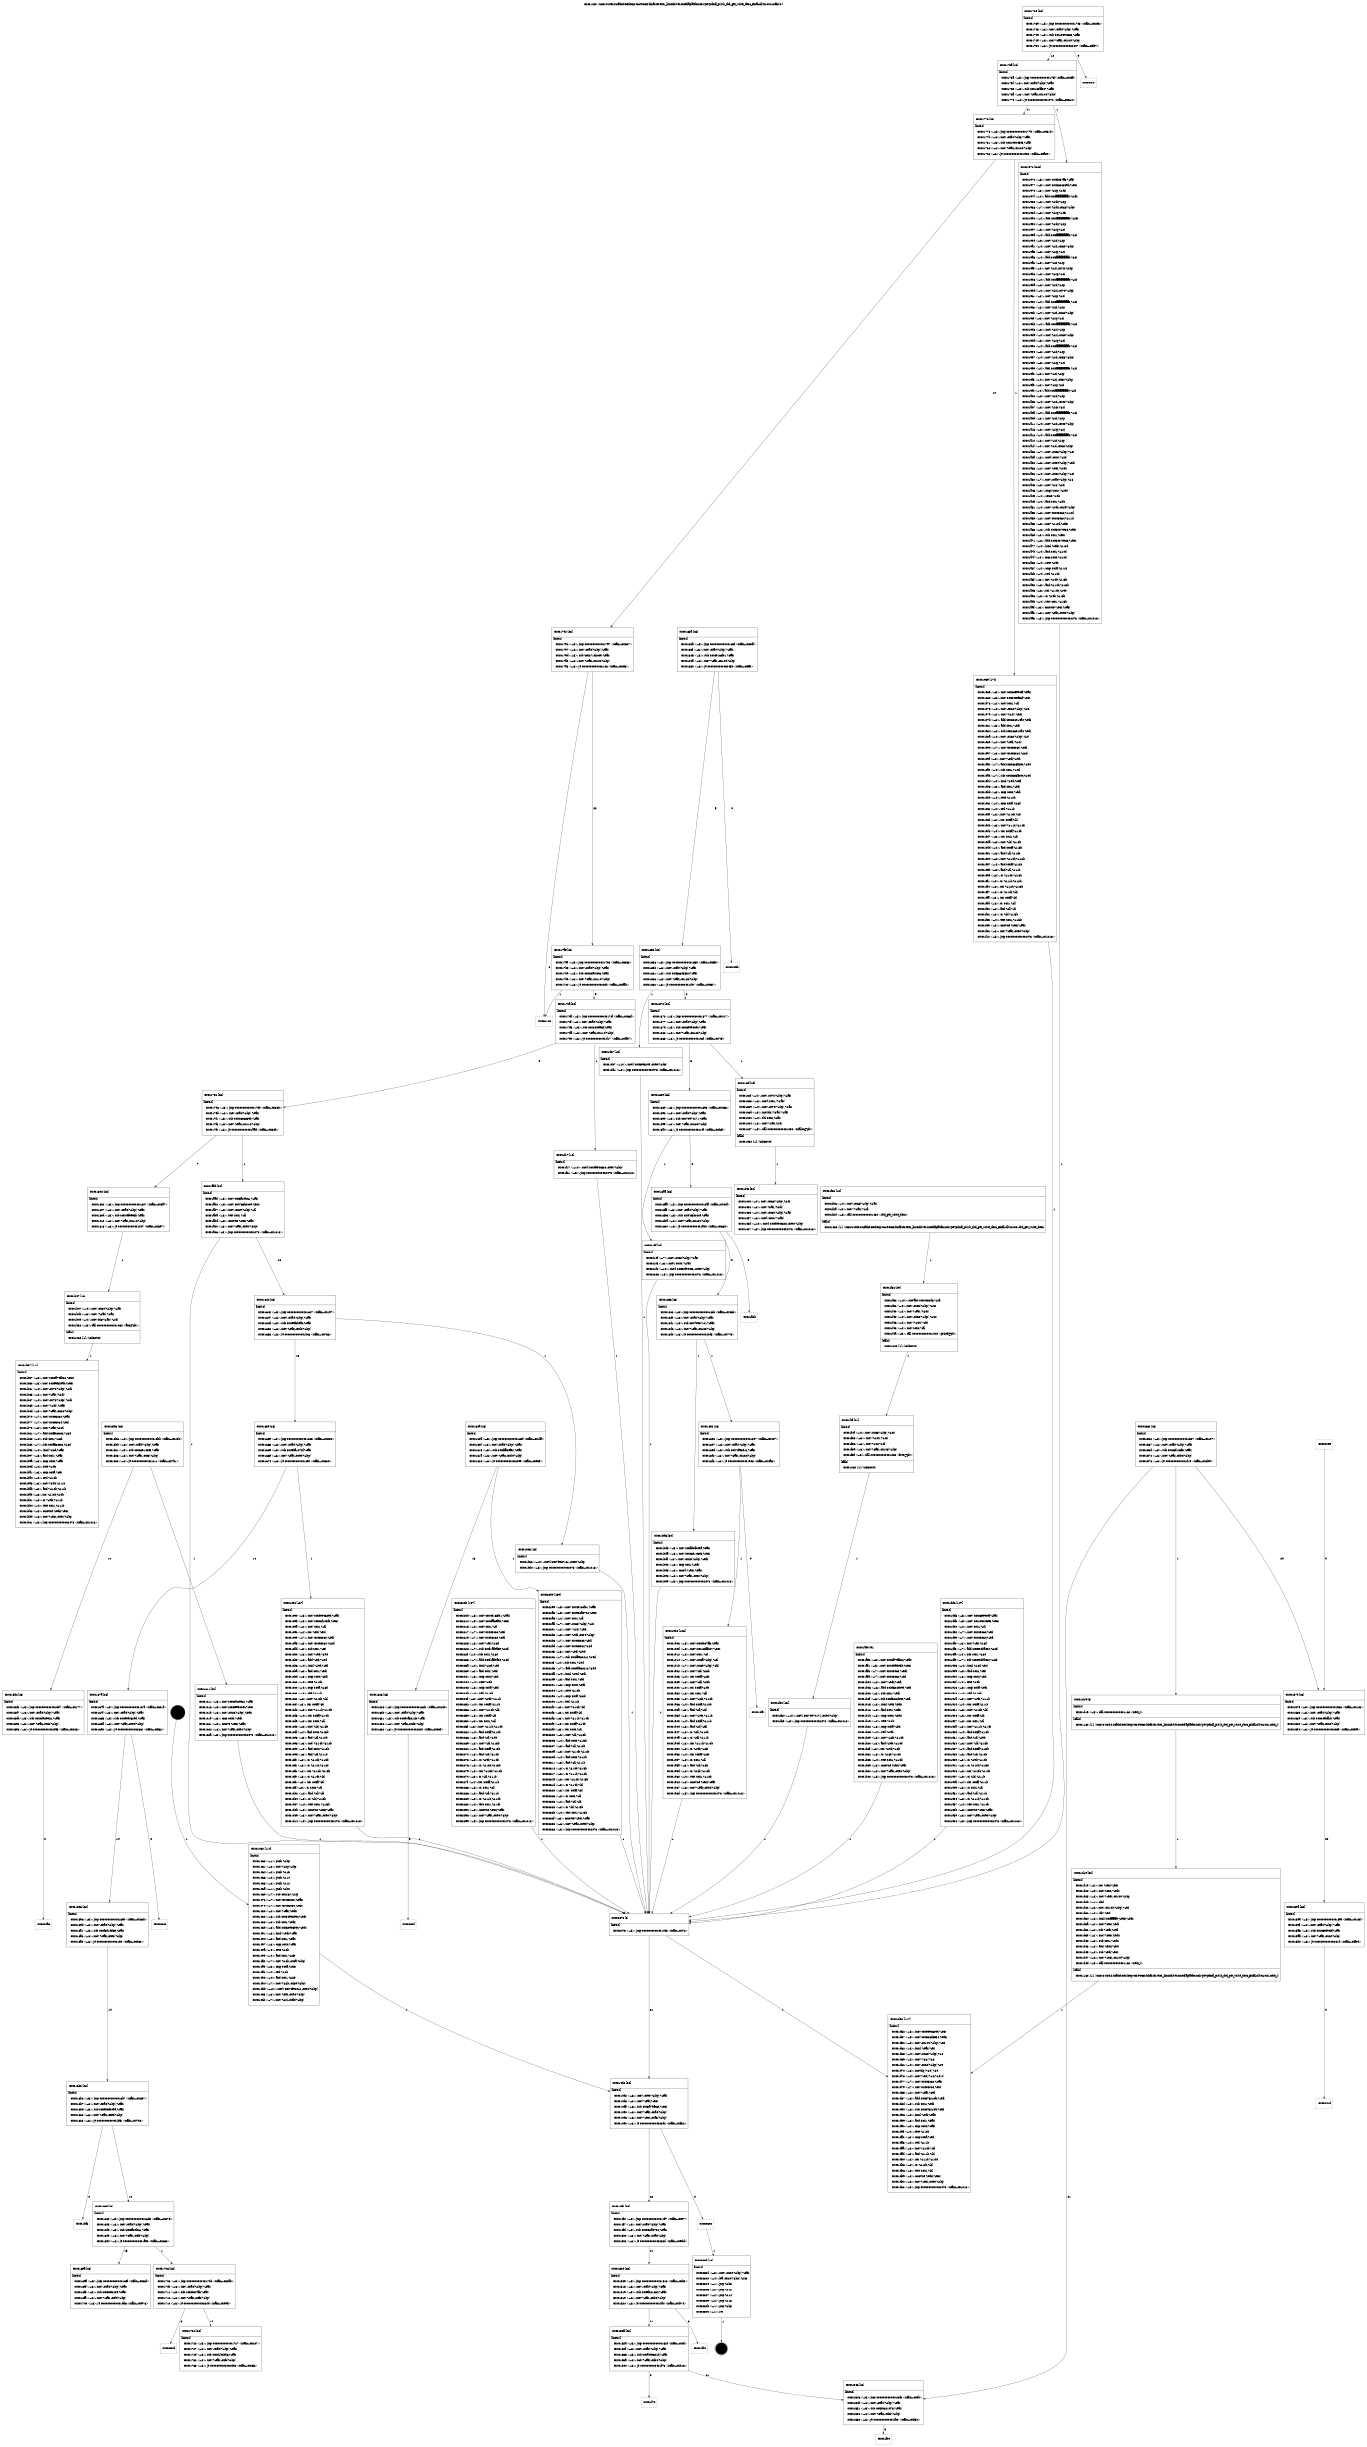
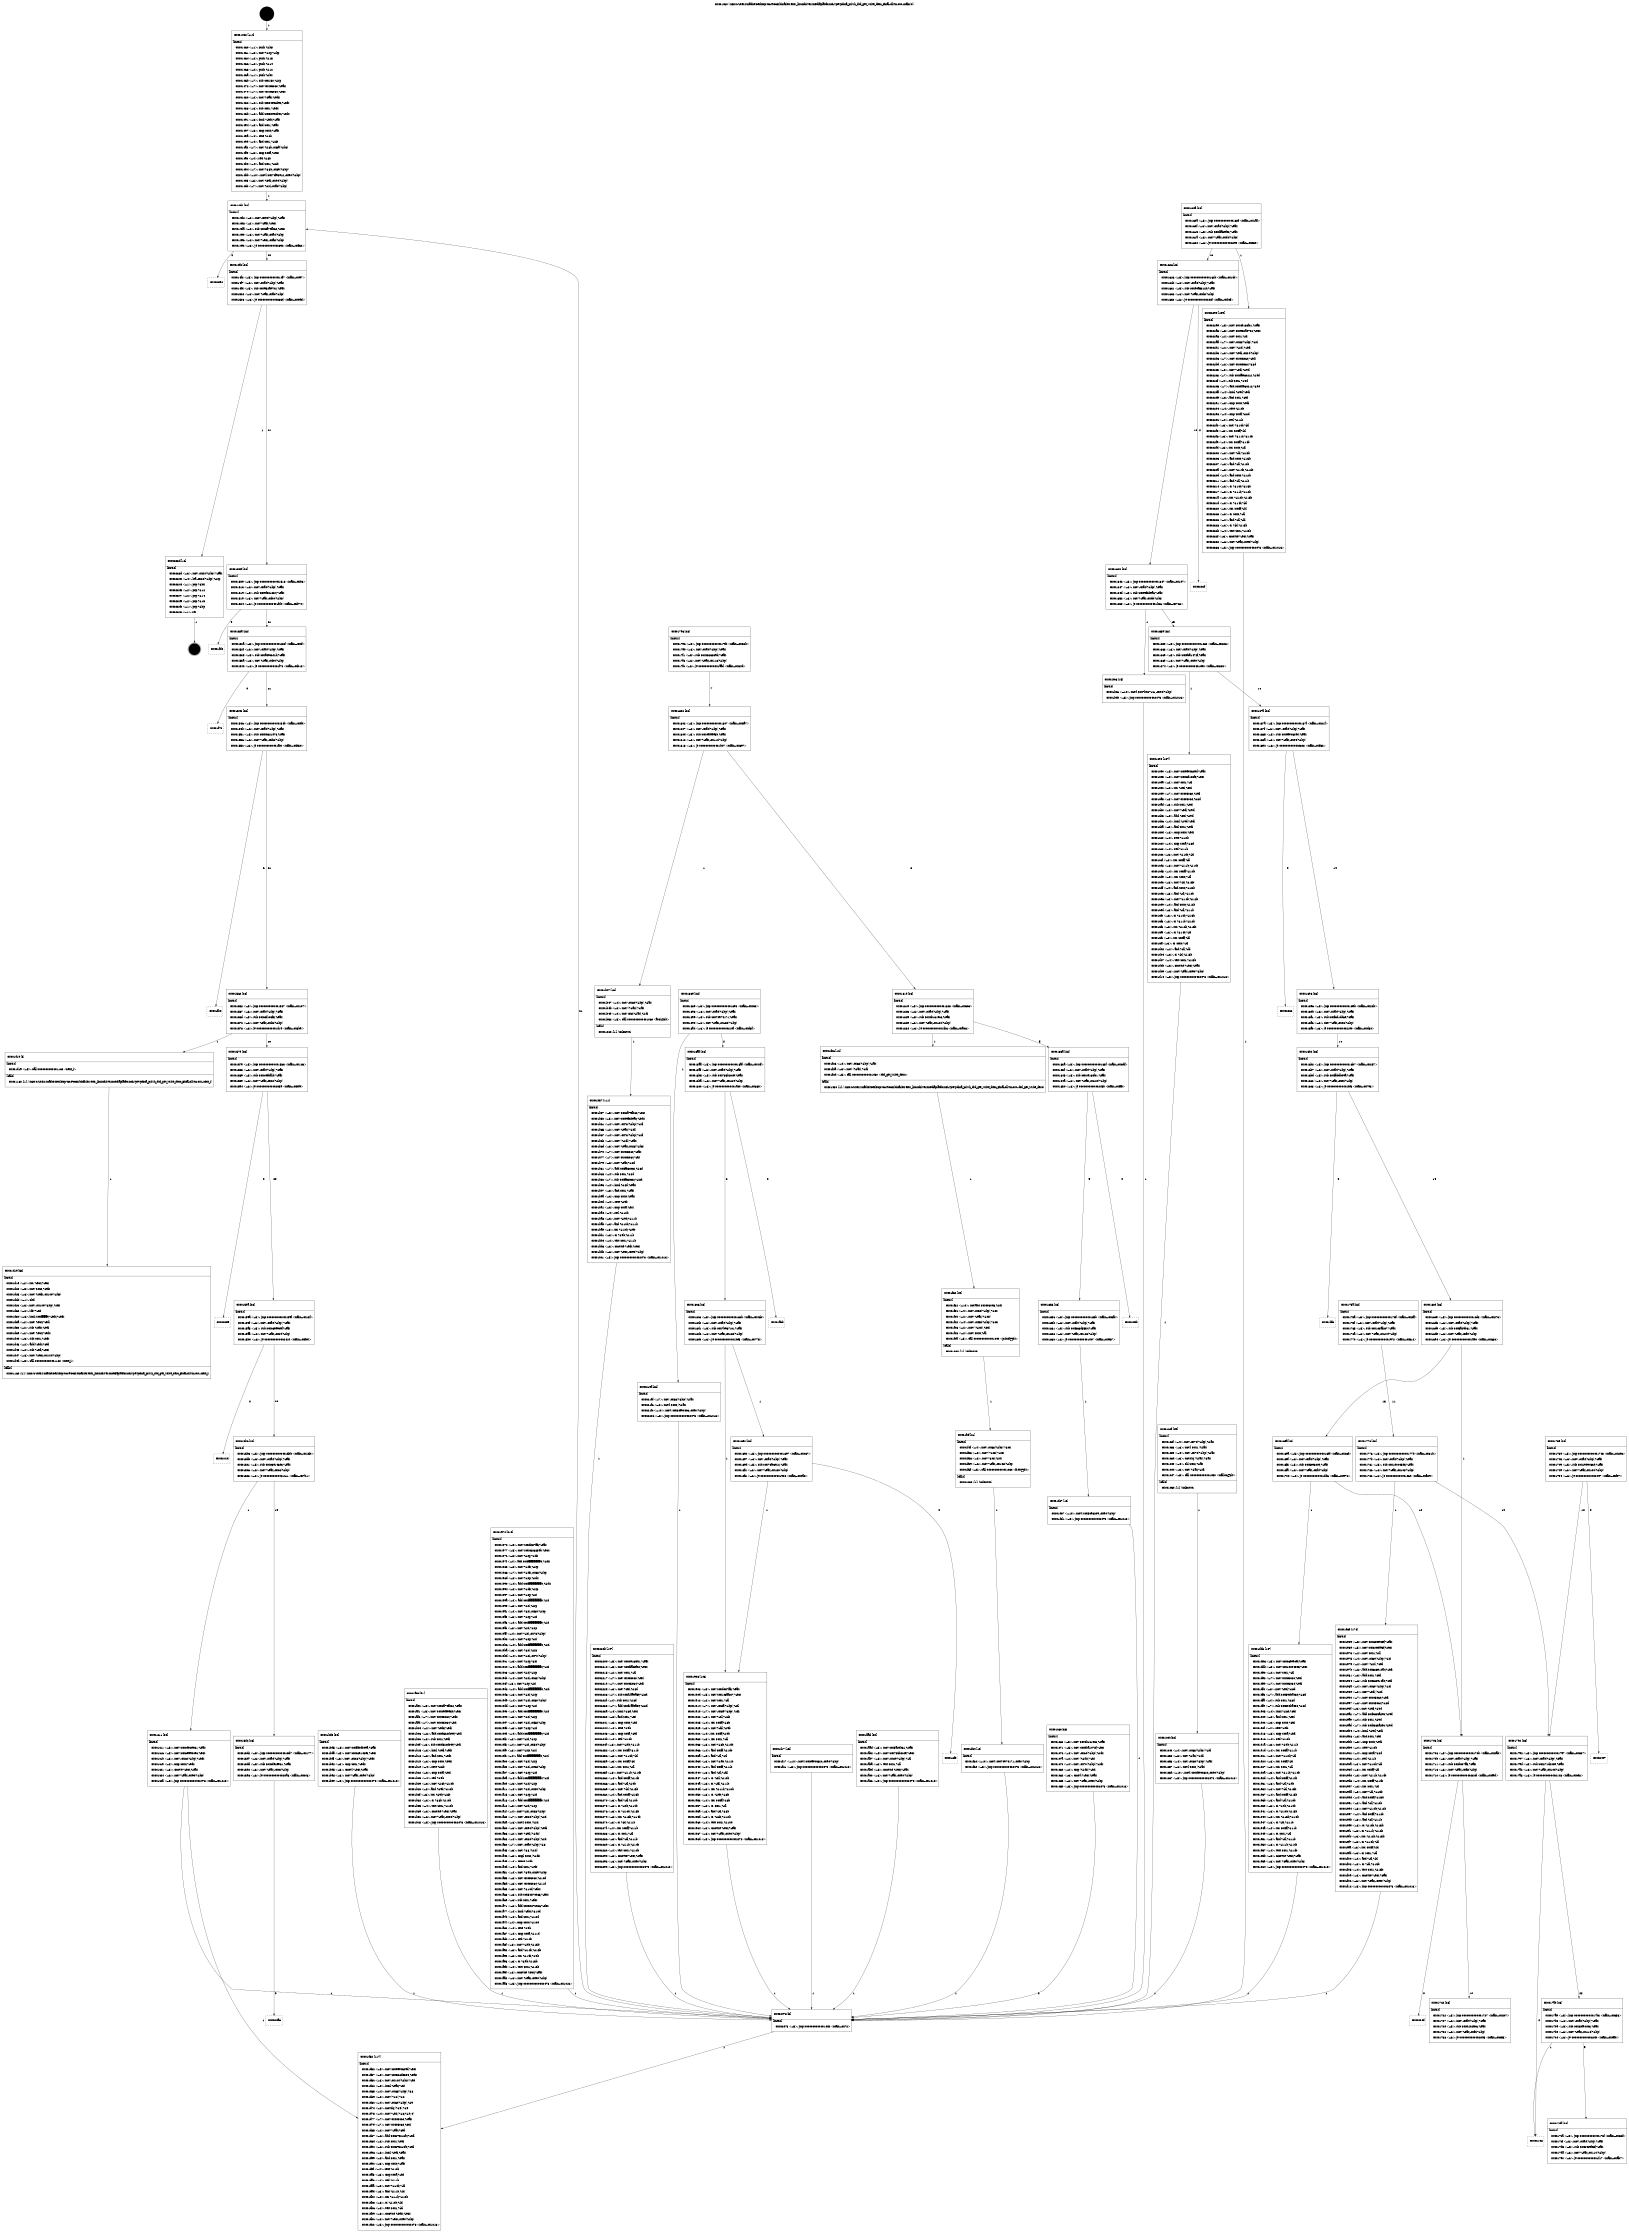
edge "0x40173e [28]" -> "0x40175a [28]": now "0x40173e [28]" -> "0x401792 [28]"
edge "0x40175a [28]" -> "0x401972 [315]": removed, label "1"
node "0x40181e [28]": added
node "0x401872 [28]": removed
edge "0x4017ca [28]" -> "0x4017e6 [28]": removed, label "8"
edge "0x4017ca [28]" -> "0x401f17 [15]": removed, label "1"
edge "0x4017e6 [28]" -> "0x401aad [30]": removed, label "1"
edge "0x401aad [30]" -> "0x401642 [28]": now "0x401626 [28]" -> "0x401642 [28]"
edge "0x40159a [28]" -> "0x4015b6 [28]": added, label "20"
edge "0x4018c6 [28]" -> "0x401bd5 [30]": now "0x4018c6 [28]" -> "0x401908 [106]"
edge "0x4016ea [28]" -> "0x401dd6 [147]": added, label "1"
edge "0x402059" -> "0x40157e [28]": reversed
edge "0x4016ea [28]" -> "0x401706 [28]": added, label "12"
edge "0x401b57 [111]" -> "0x402473 [5]": added, label "1"
node "0x401c6c [36]": added
edge "0x401562 [28]" -> "0x401546 [28]": reversed
edge "0x401c4c [32]" -> "0x402473 [5]": added, label "1"
edge "0x402473 [5]" -> "0x4014d2 [32]": label " 51" -> " 21"
edge "0x401d1e [52]" -> "0x401d52 [117]": now "0x401c11 [30]" -> "0x401d52 [117]"
edge "0x402392" -> "0x40233d [16]": now "0x4014f2 [28]" -> "0x40233d [16]"
